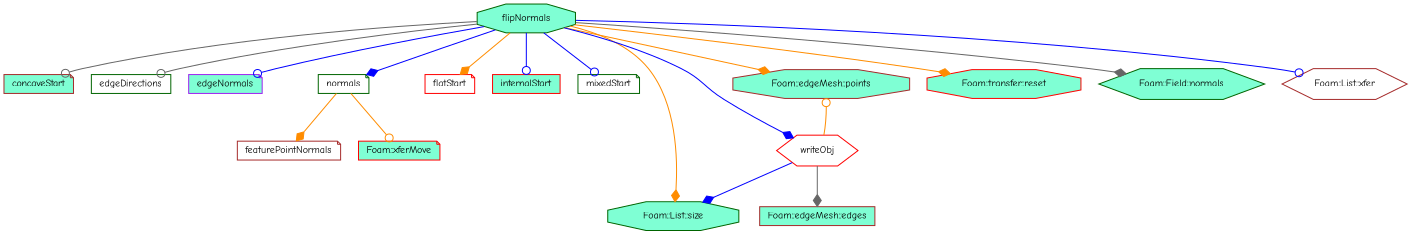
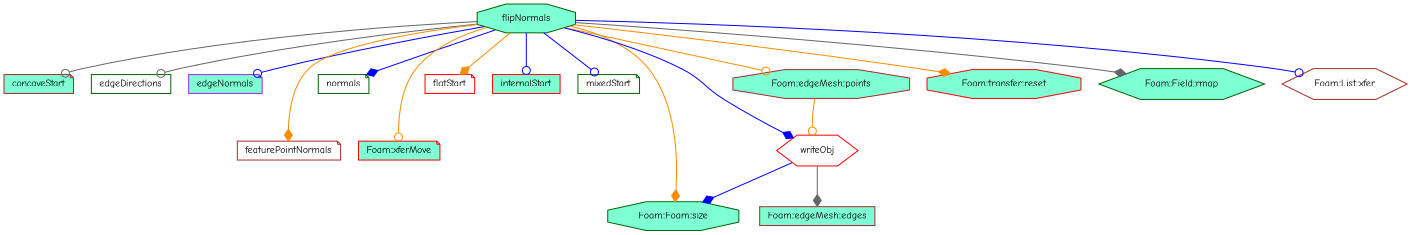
edge "flipNormals" -> "Foam::edgeMesh::points": arrowhead diamond -> odot
node "Foam::Field::normals": label "Foam::Field::normals" -> "Foam::Field::rmap"
edge "normals" -> "featurePointNormals": now "flipNormals" -> "featurePointNormals"
edge "normals" -> "Foam::xferMove": now "flipNormals" -> "Foam::xferMove"
edge "writeObj" -> "Foam::edgeMesh::points": reversed
node "Foam::List::size": label "Foam::List::size" -> "Foam::Foam::size"
